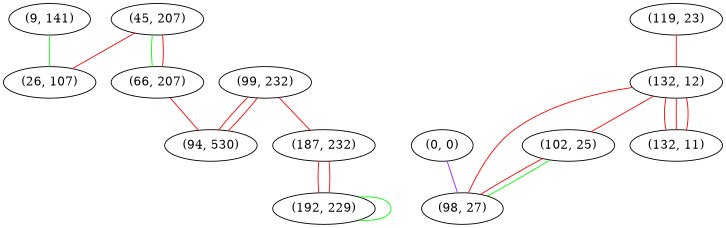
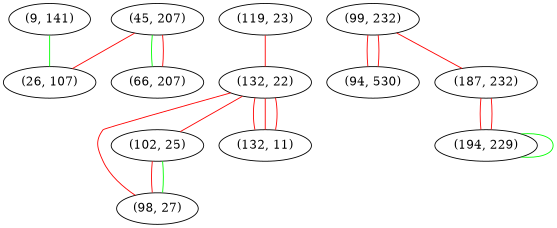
node "(132, 12)": label "(132, 12)" -> "(132, 22)"
edge "(66, 207)" -- "(94, 530)": removed
node "(0, 0)": removed
node "(192, 229)": label "(192, 229)" -> "(194, 229)"
